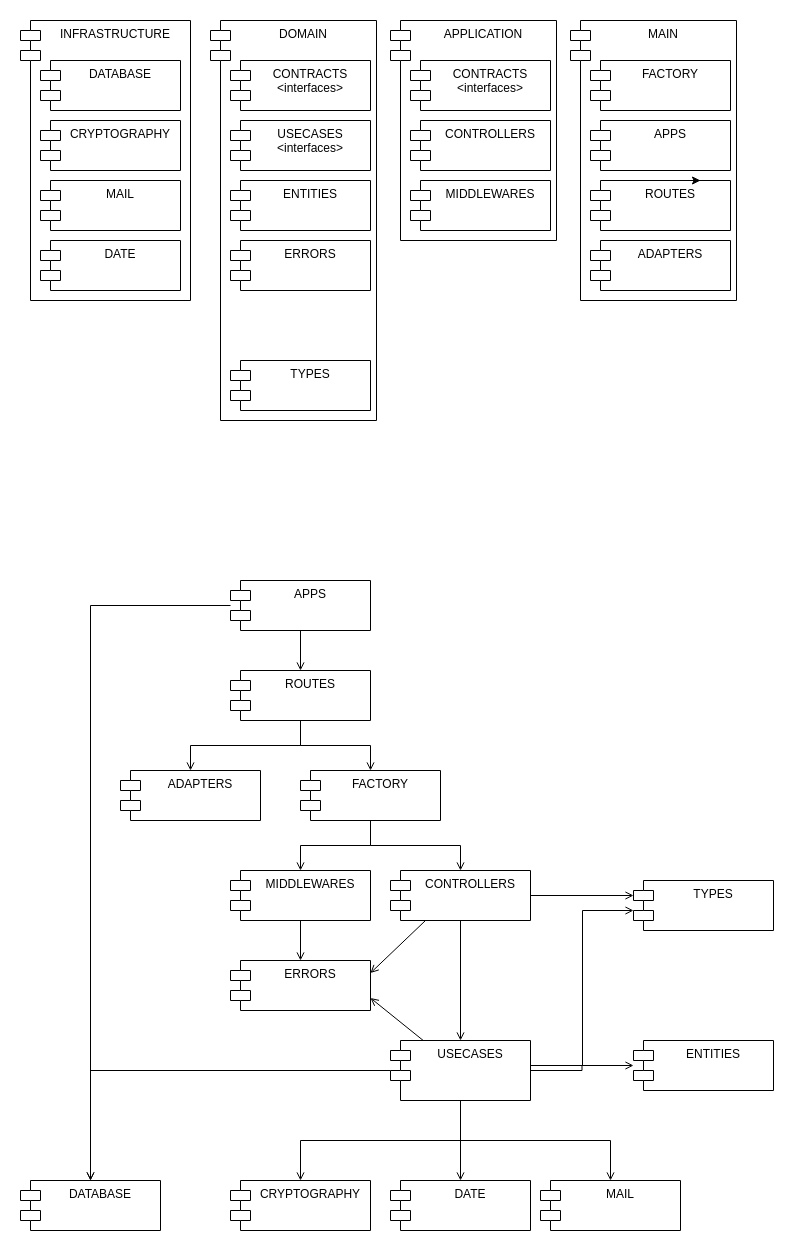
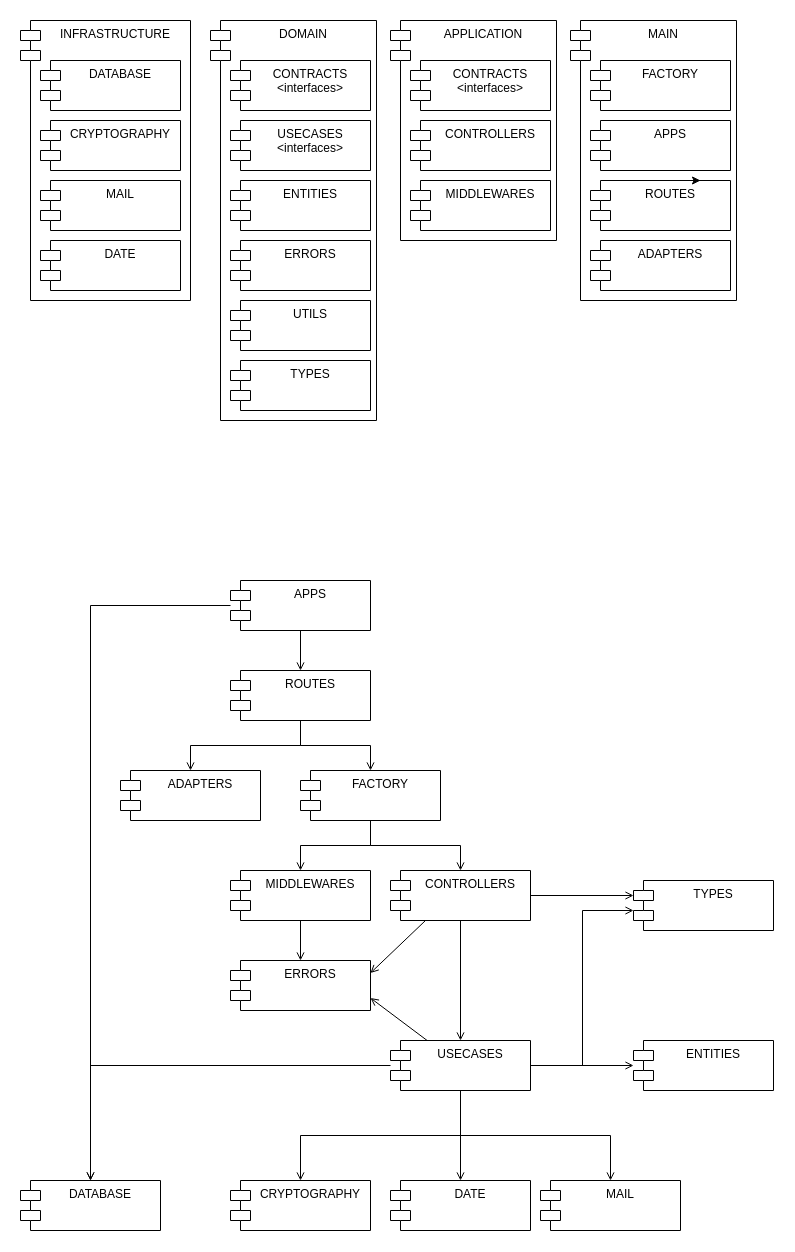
node "UTILS": added
node "USECASES": size 140x60 -> 140x50
